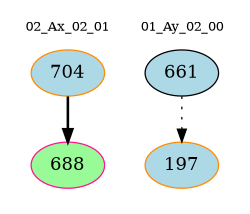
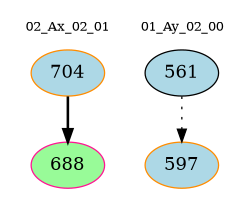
node "661": label "661" -> "561"
node "197": label "197" -> "597"
